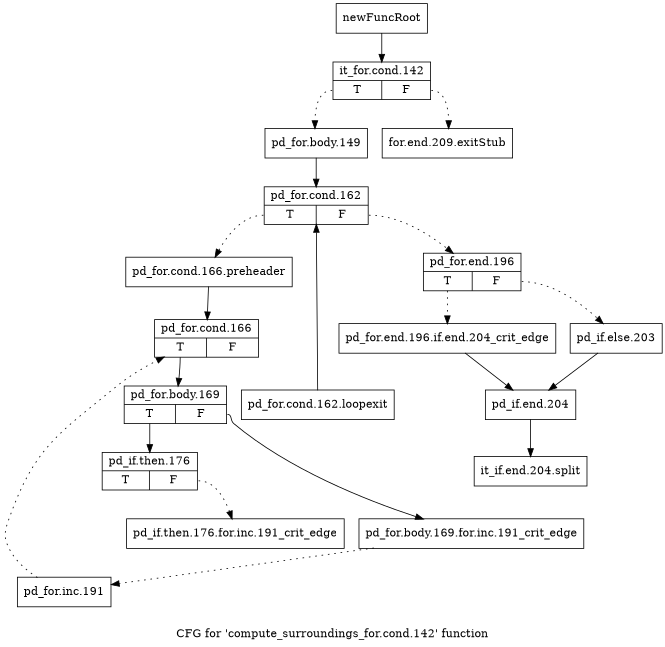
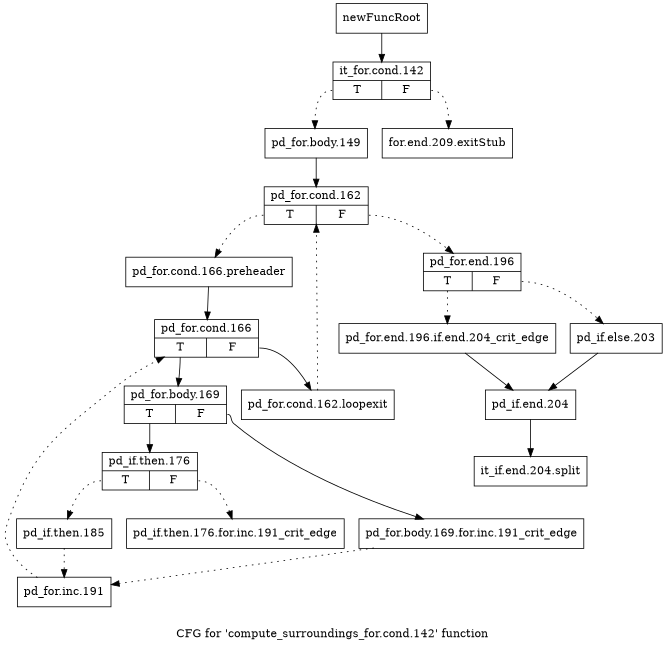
edge "pd_for.cond.162.loopexit" -> "pd_for.cond.162": style solid -> dotted
edge "pd_for.cond.166" -> "pd_for.cond.162.loopexit": added
node "pd_if.then.185": added
